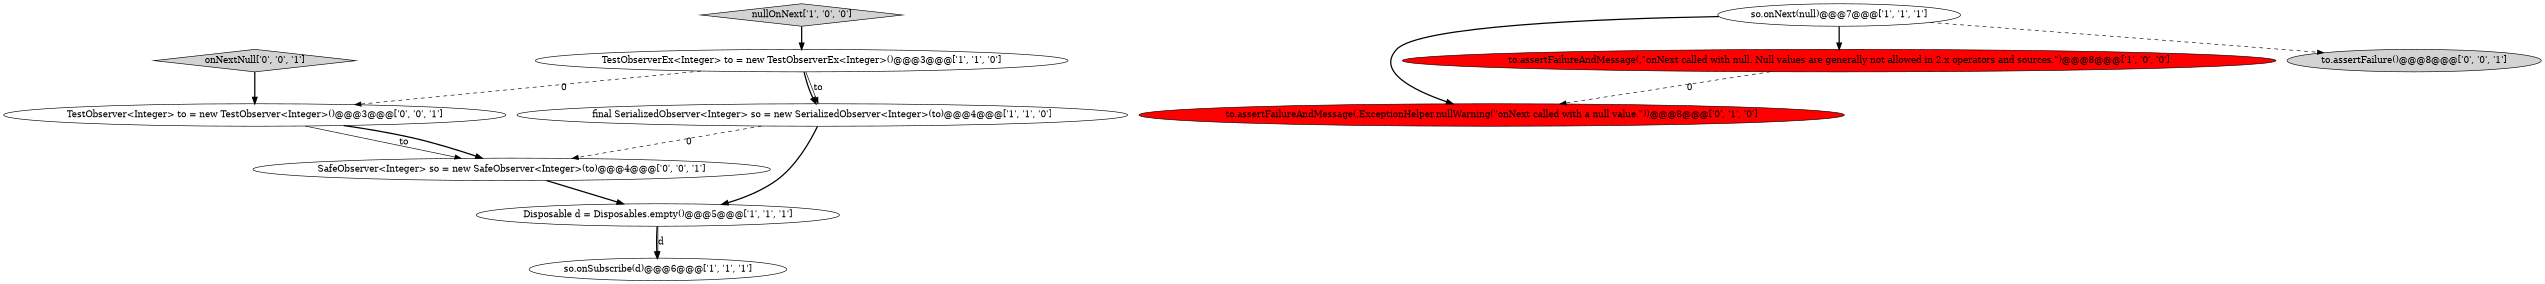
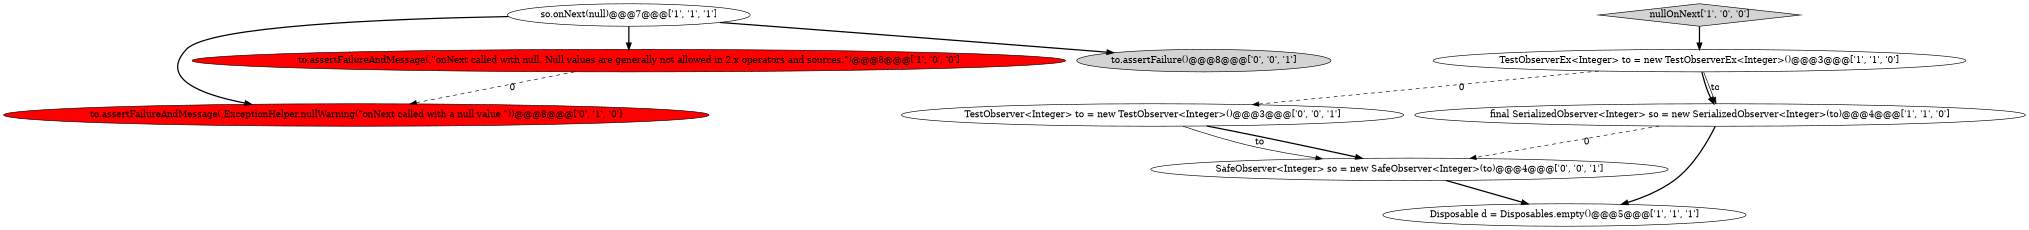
edge "so.onNext(null)@@@7@@@['1', '1', '1']" -> "to.assertFailure()@@@8@@@['0', '0', '1']": style dashed -> bold
node "onNextNull['0', '0', '1']": removed
node "so.onSubscribe(d)@@@6@@@['1', '1', '1']": removed
